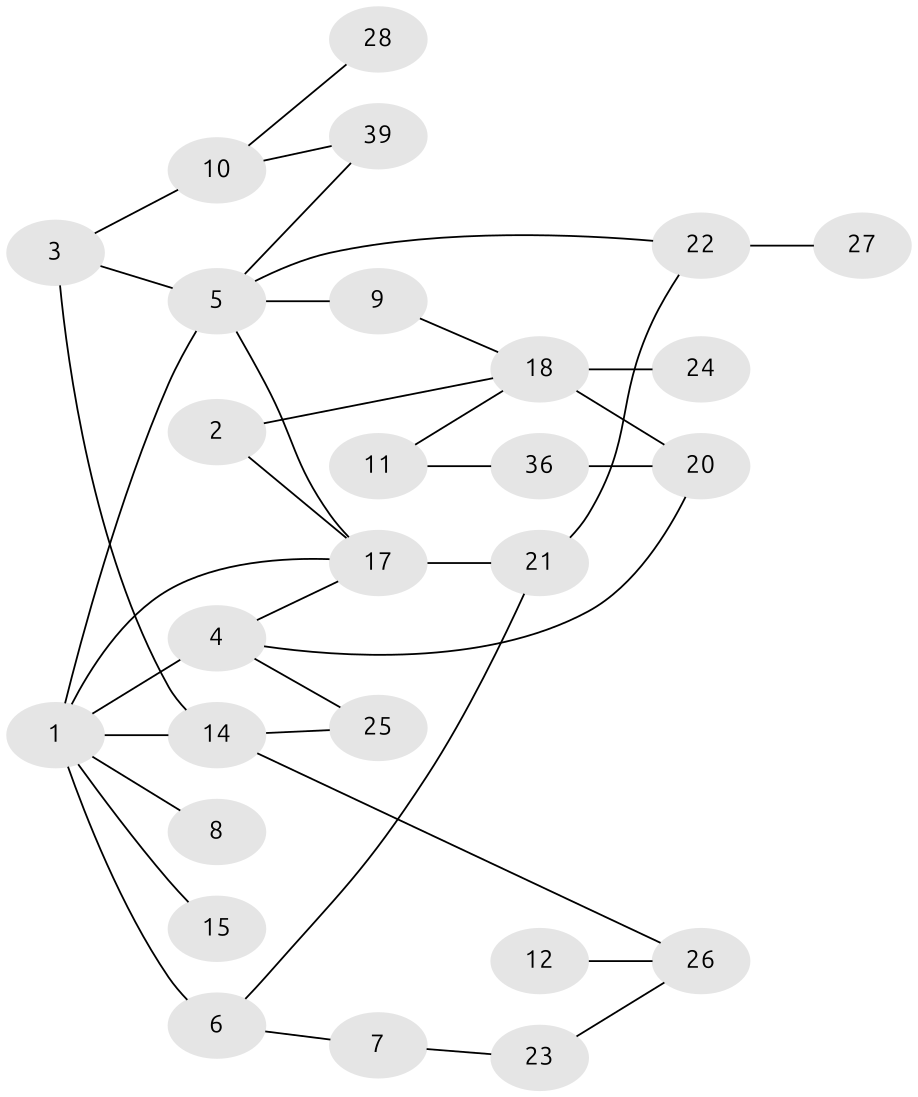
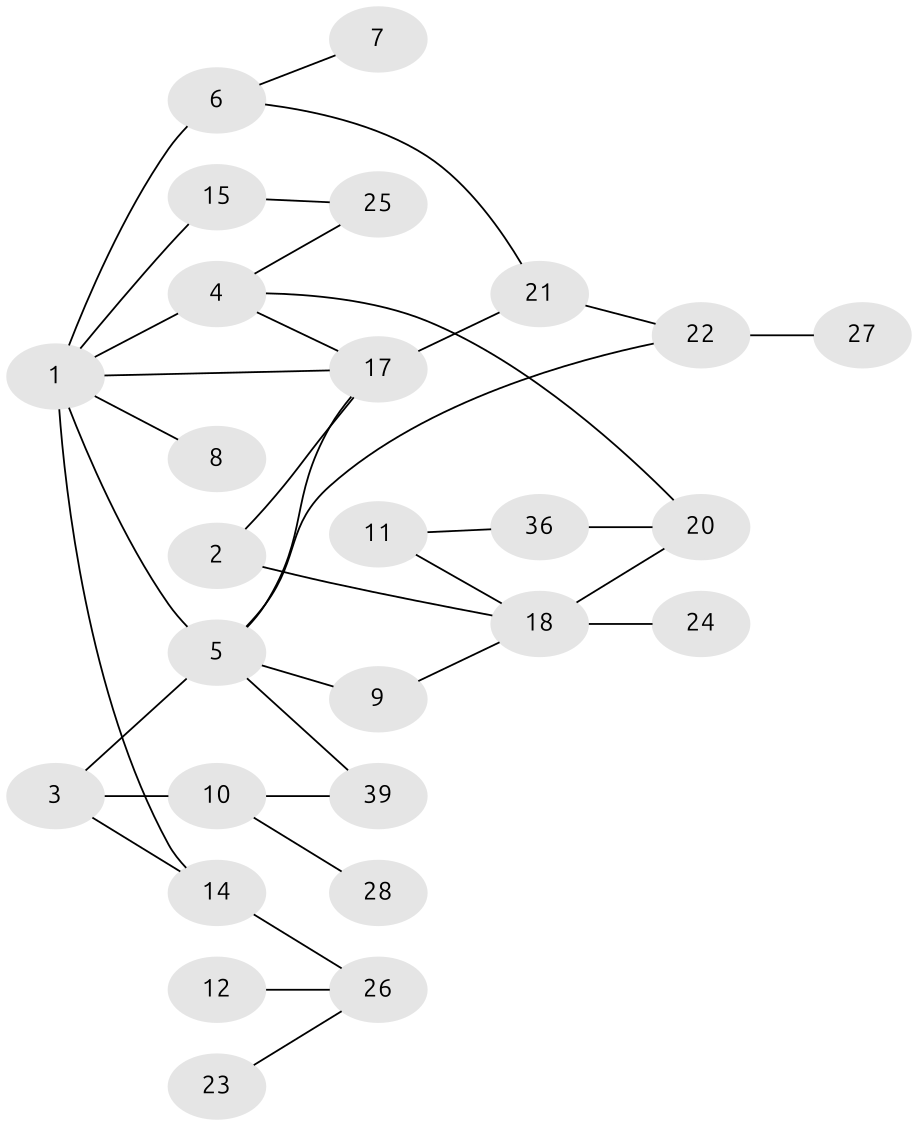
edge "25" -- "14": now "25" -- "15"
edge "7" -- "23": removed
